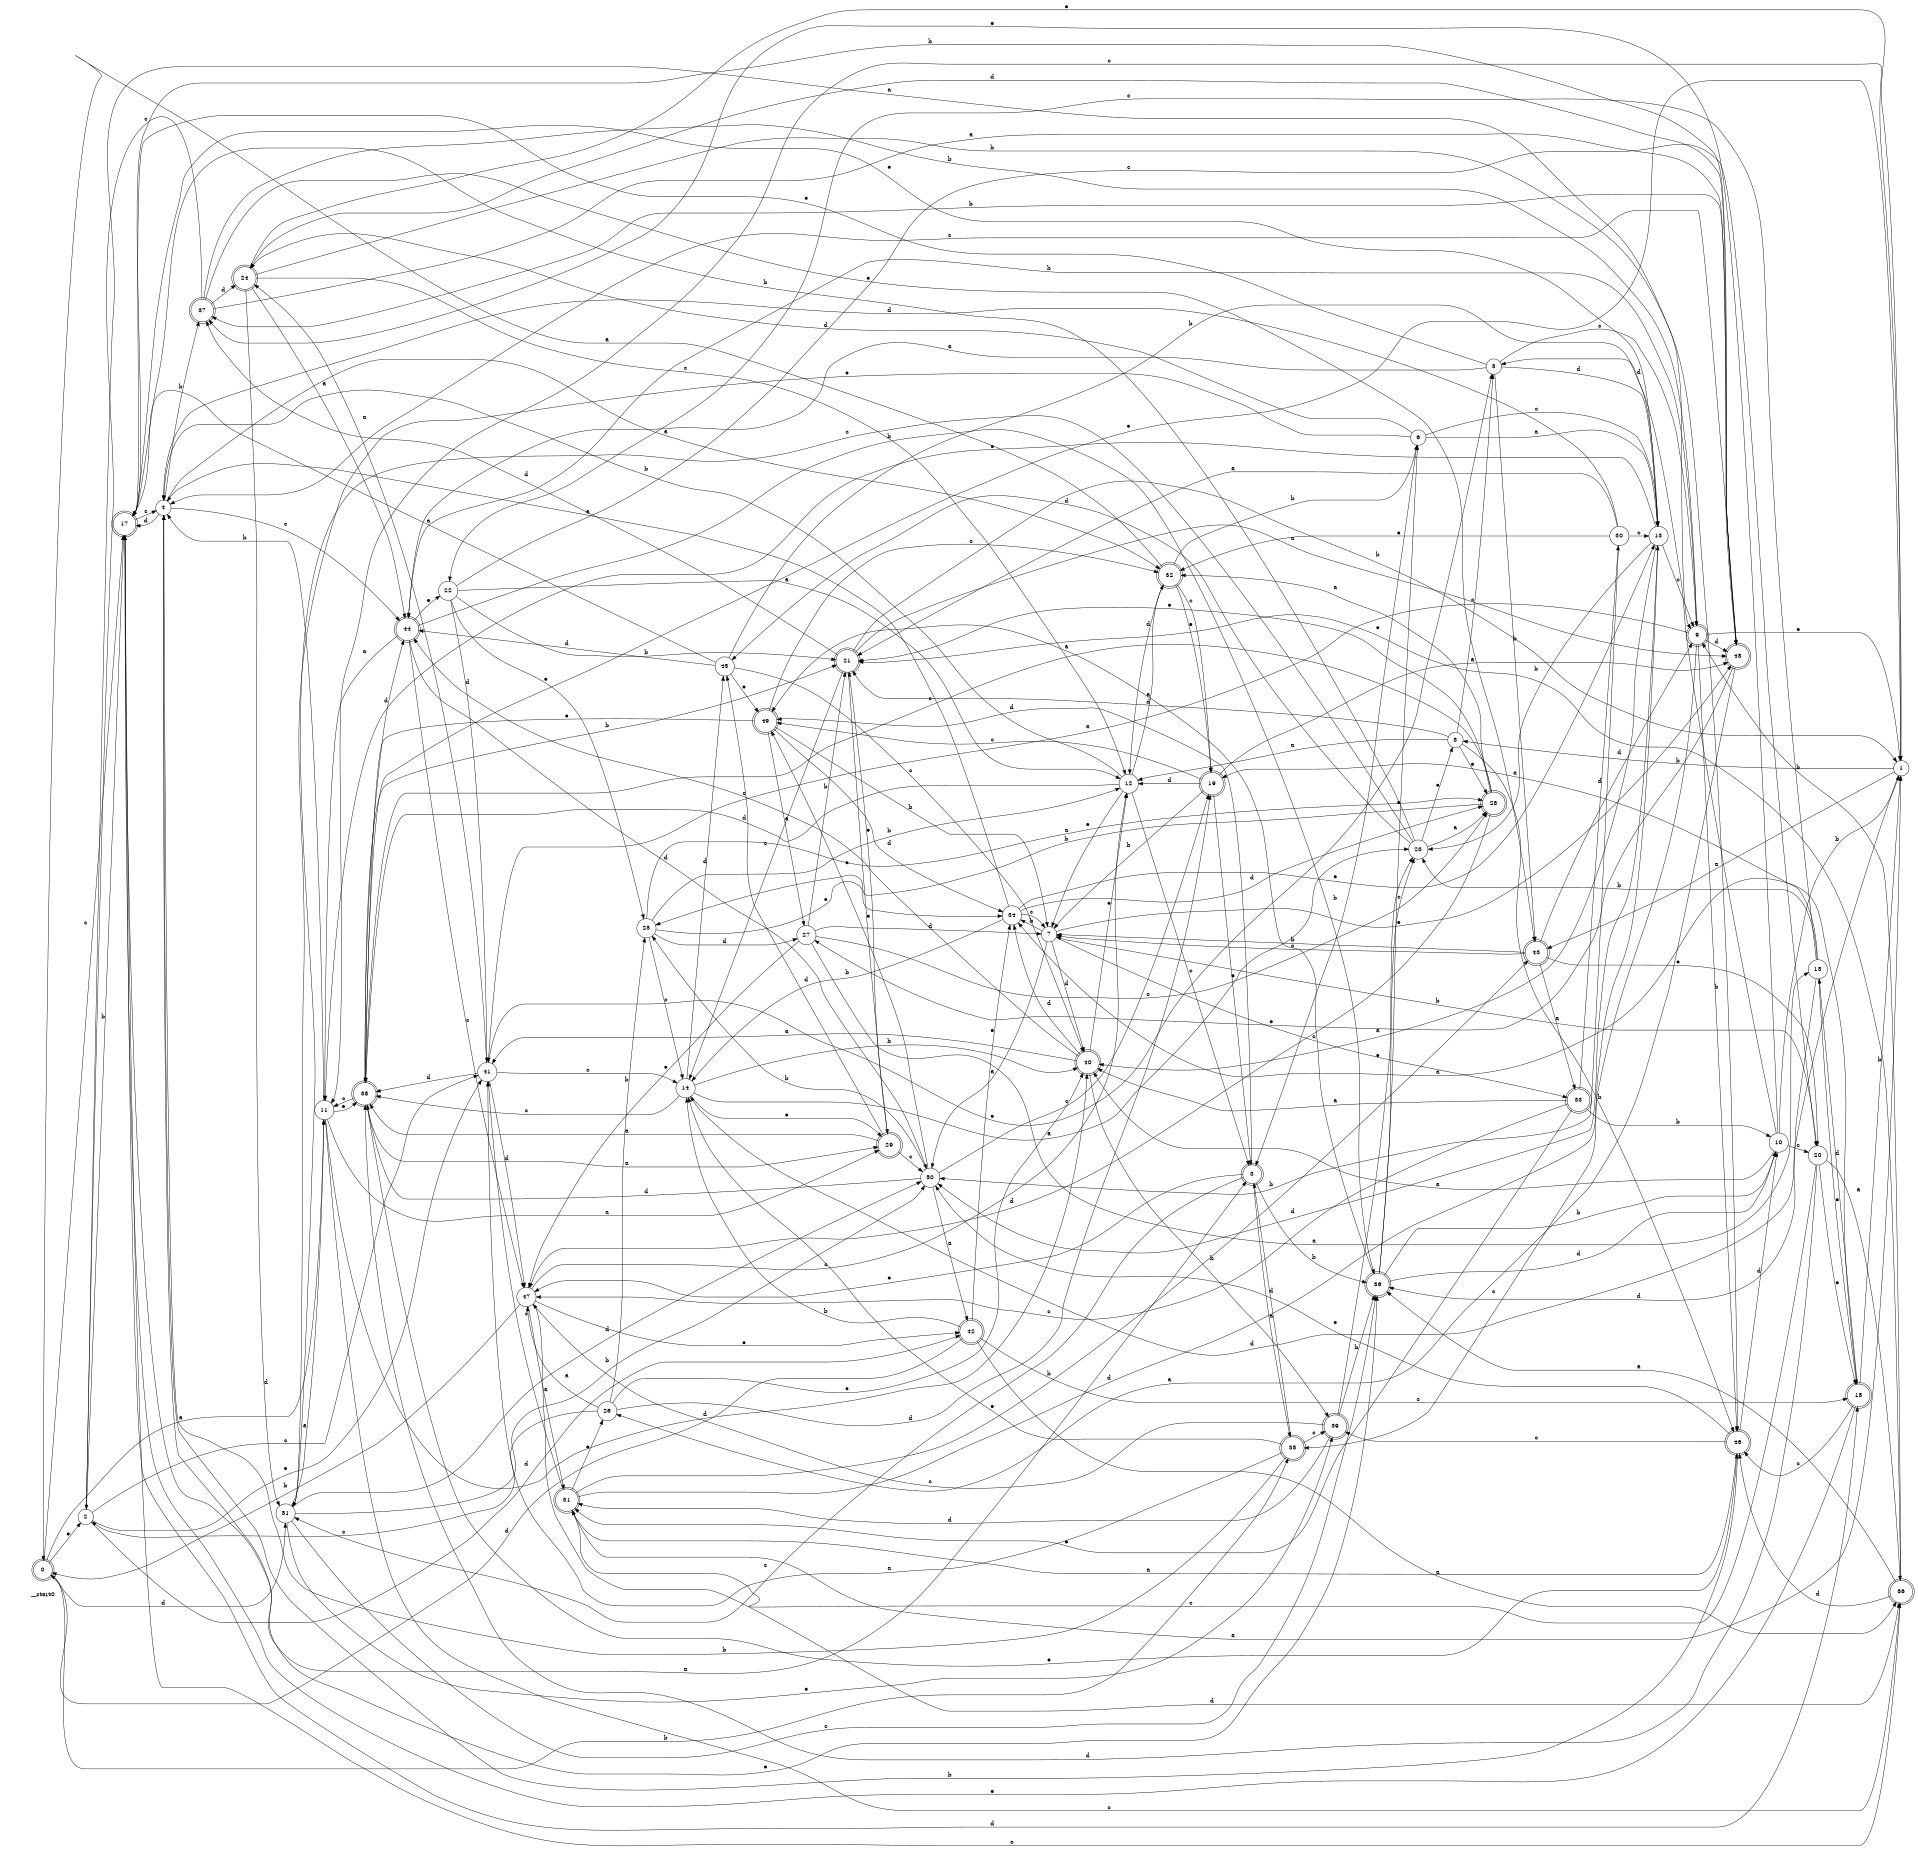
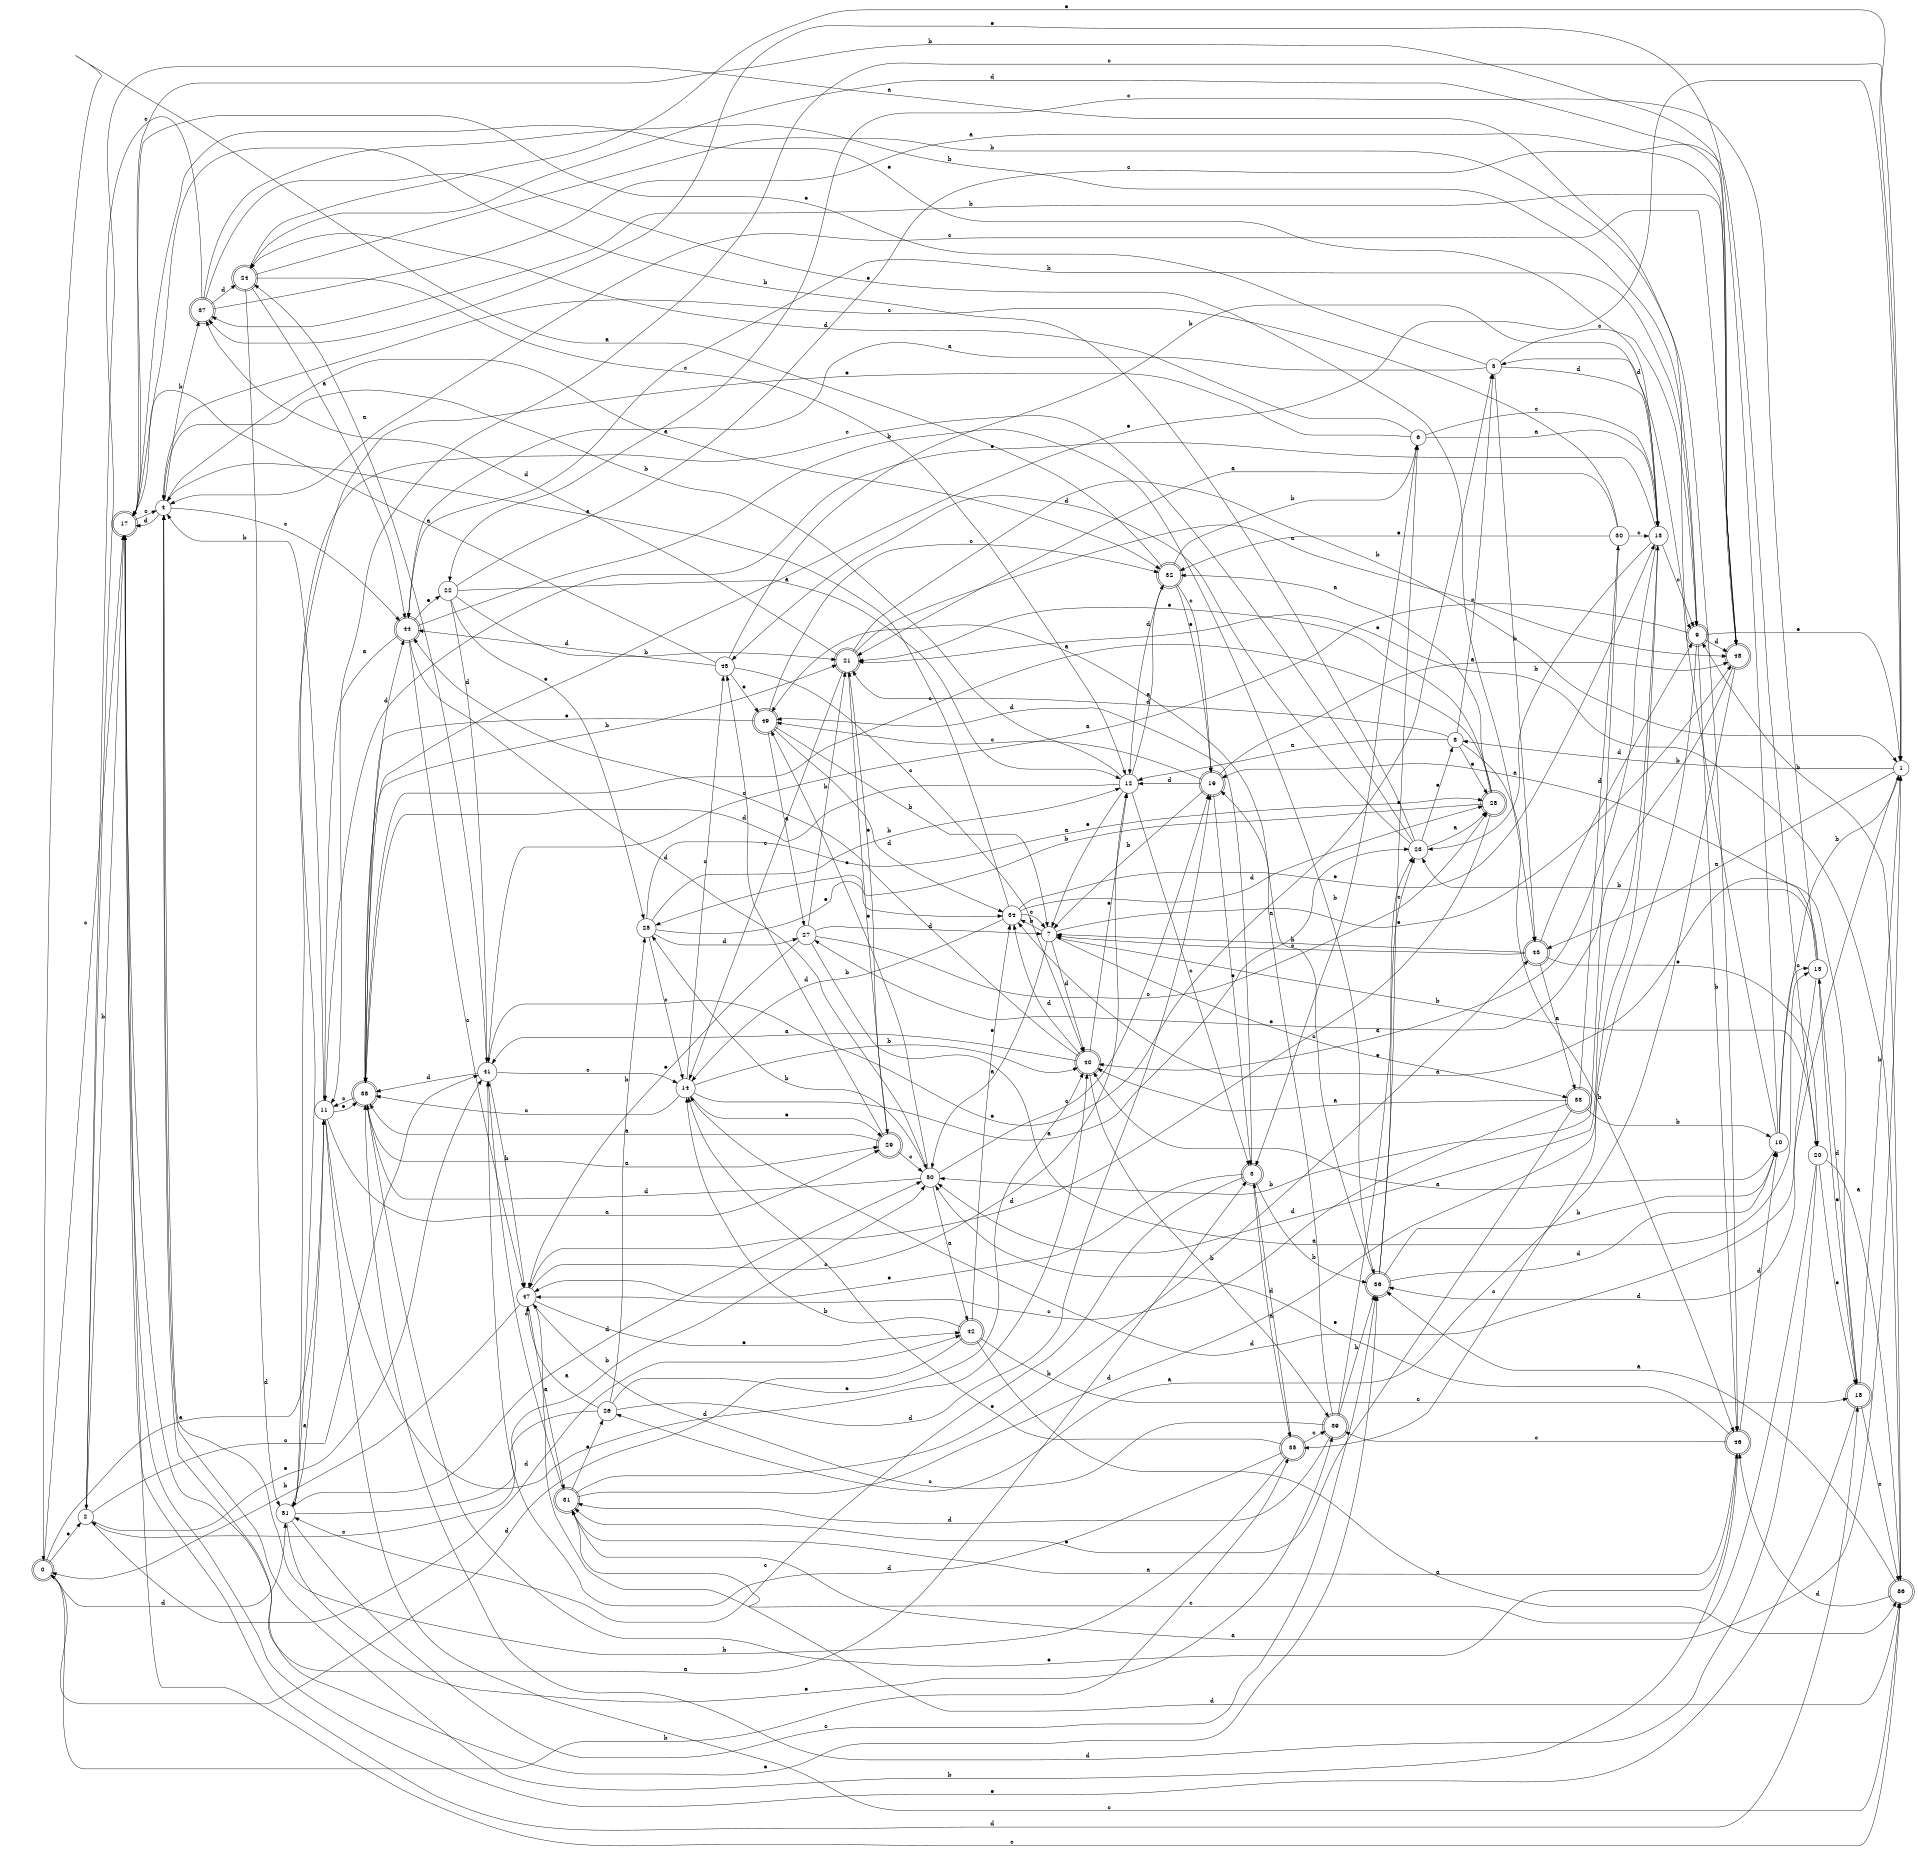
edge "30" -> "4": label "d" -> "c"
edge "14" -> "45": label "d" -> "c"
edge "39" -> "19": added, label "a"
edge "10" -> "20": now "10" -> "15"
edge "41" -> "47": label "d" -> "b"
edge "18" -> "46": now "18" -> "86"
edge "35" -> "41": label "a" -> "d"
node "__start0": removed
